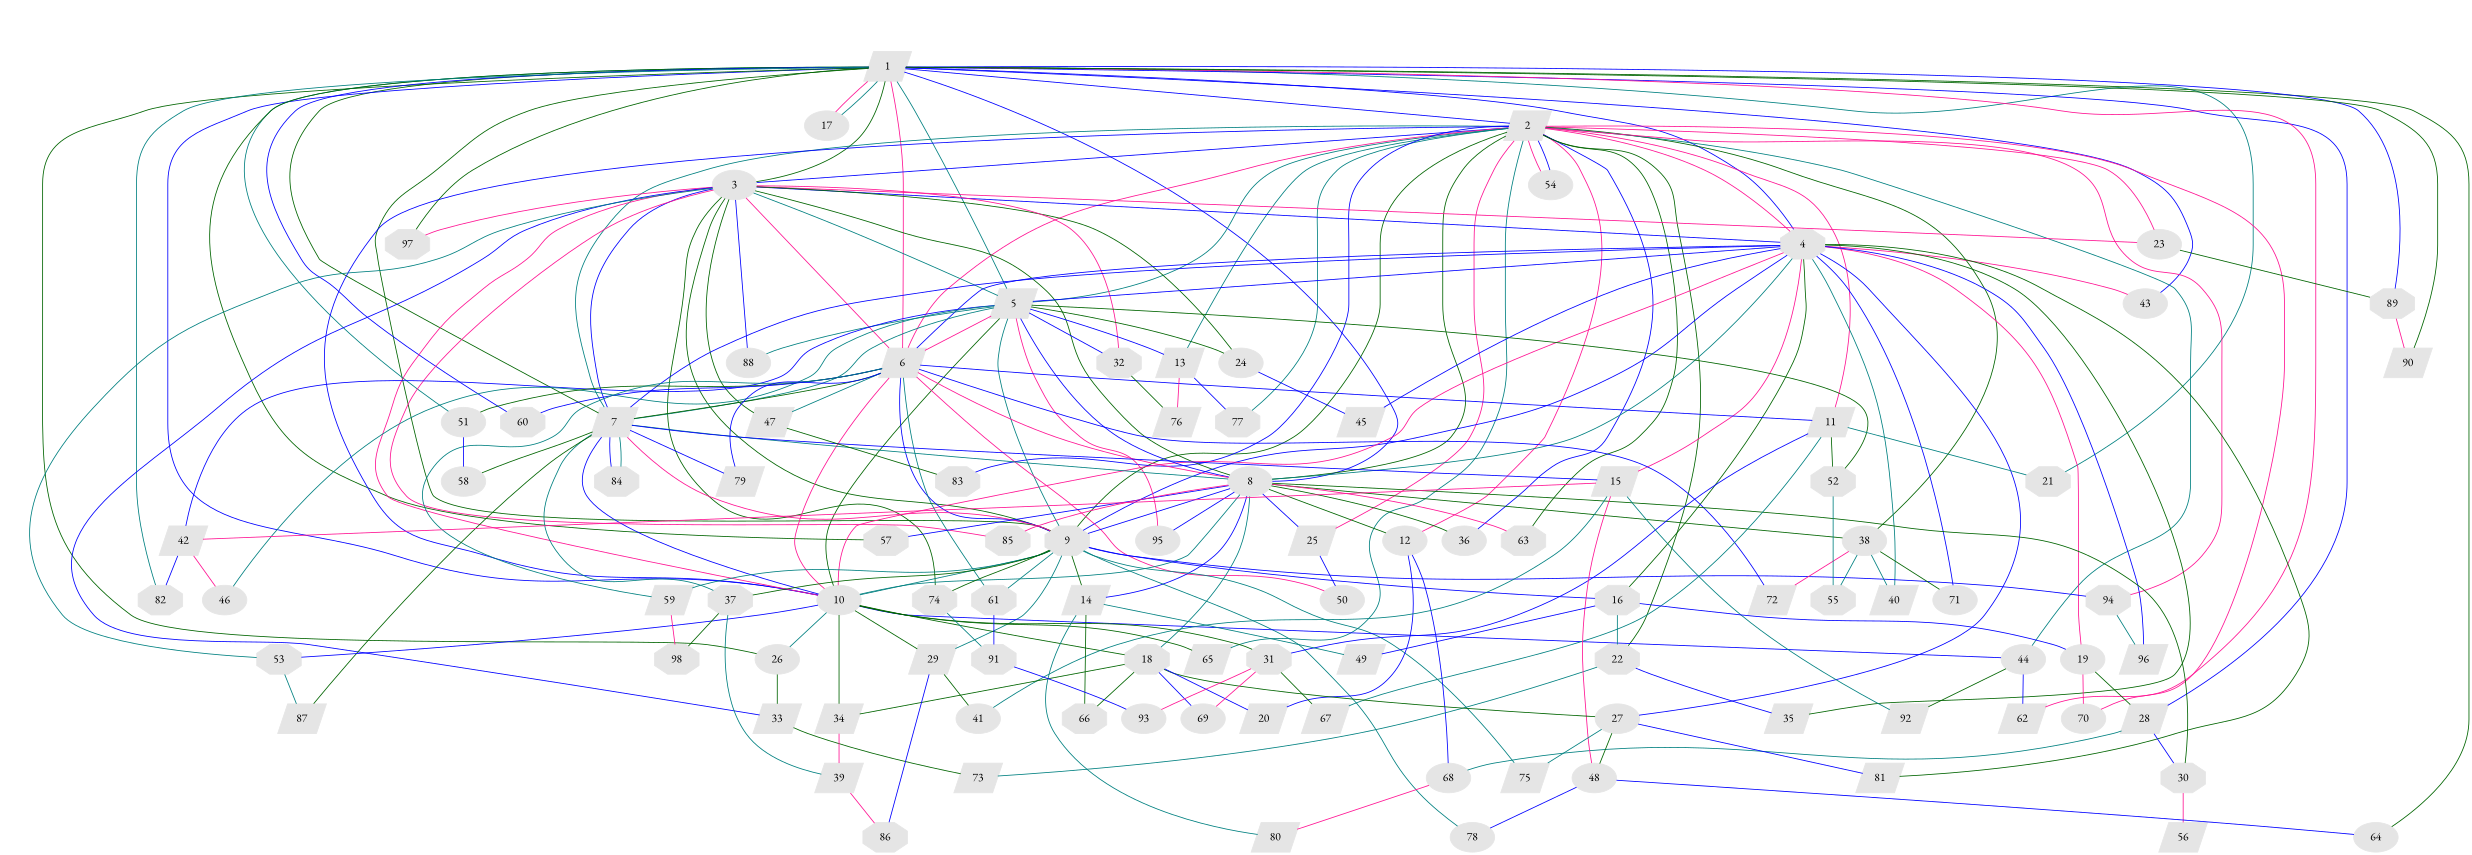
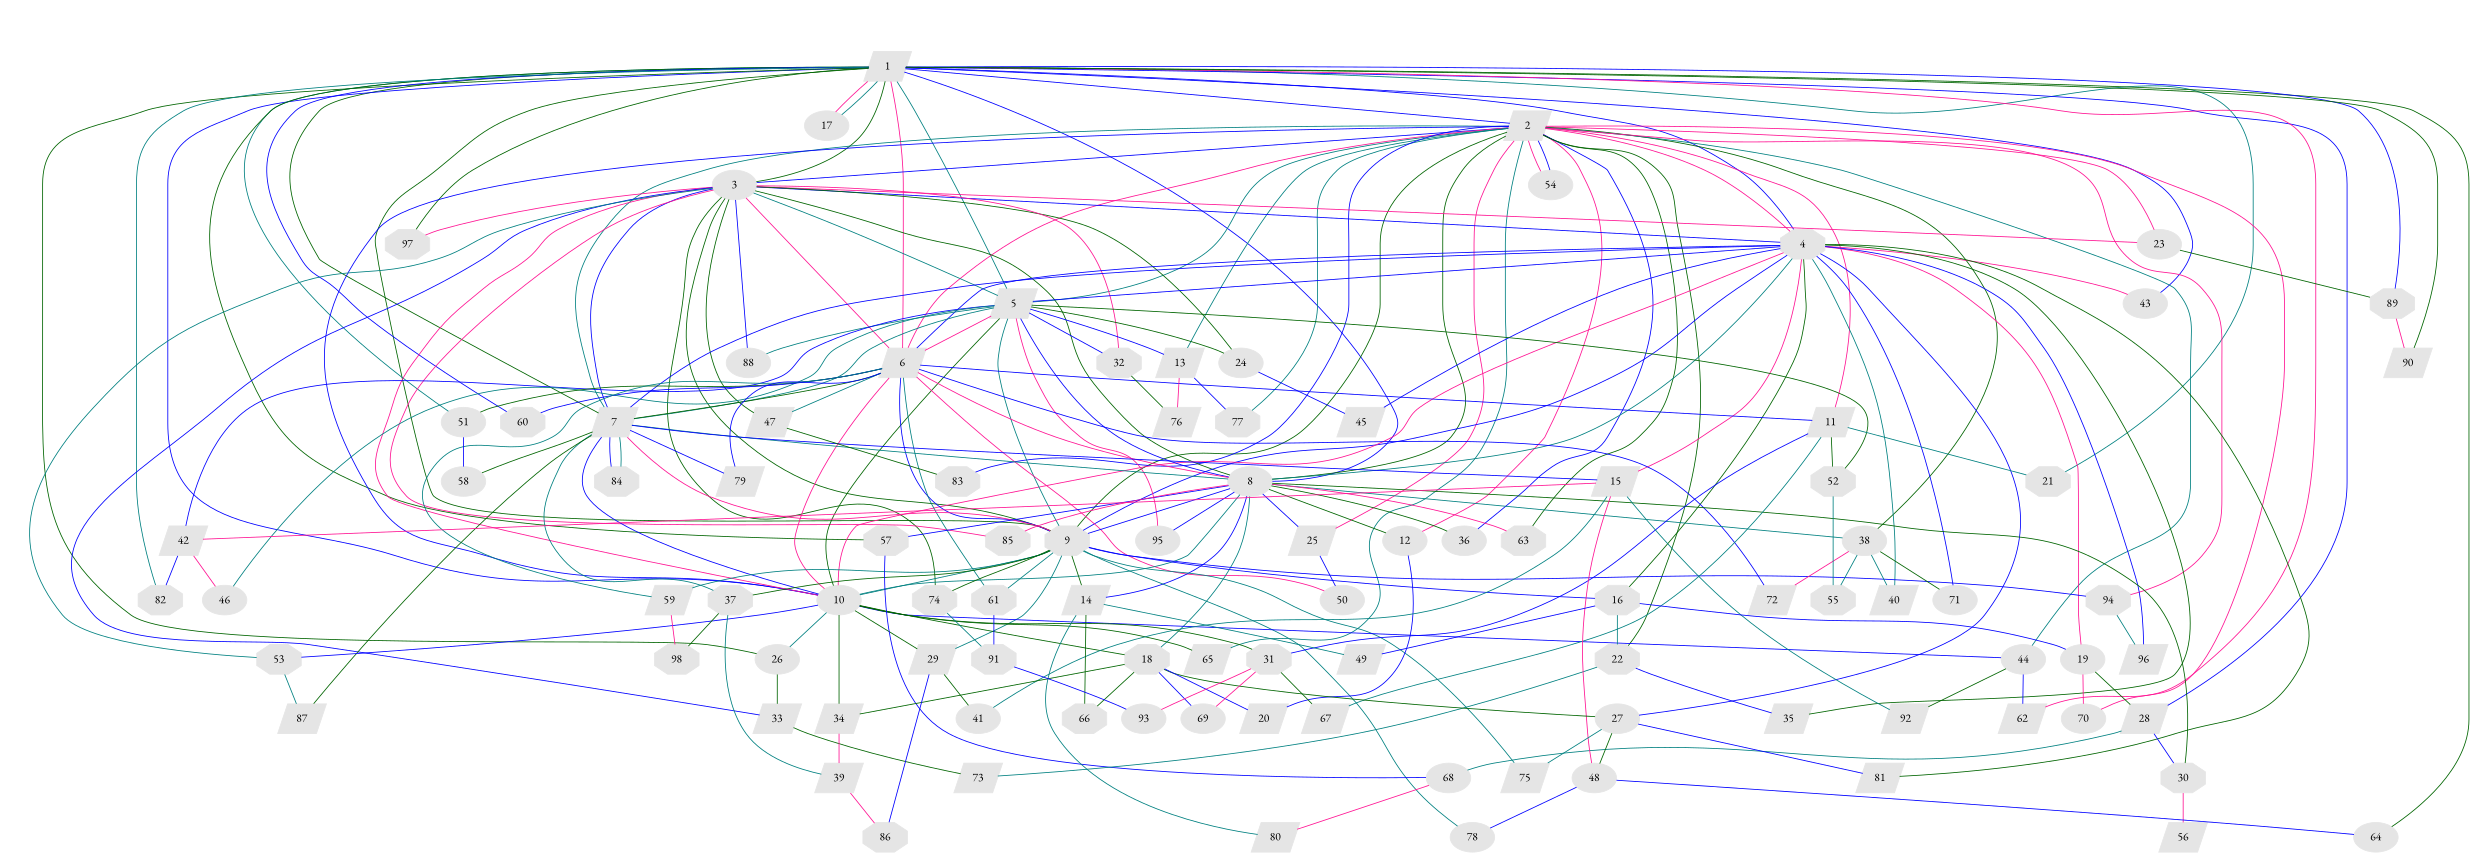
edge "8" -- "38": color darkgreen -> teal
edge "12" -- "68": now "57" -- "68"
